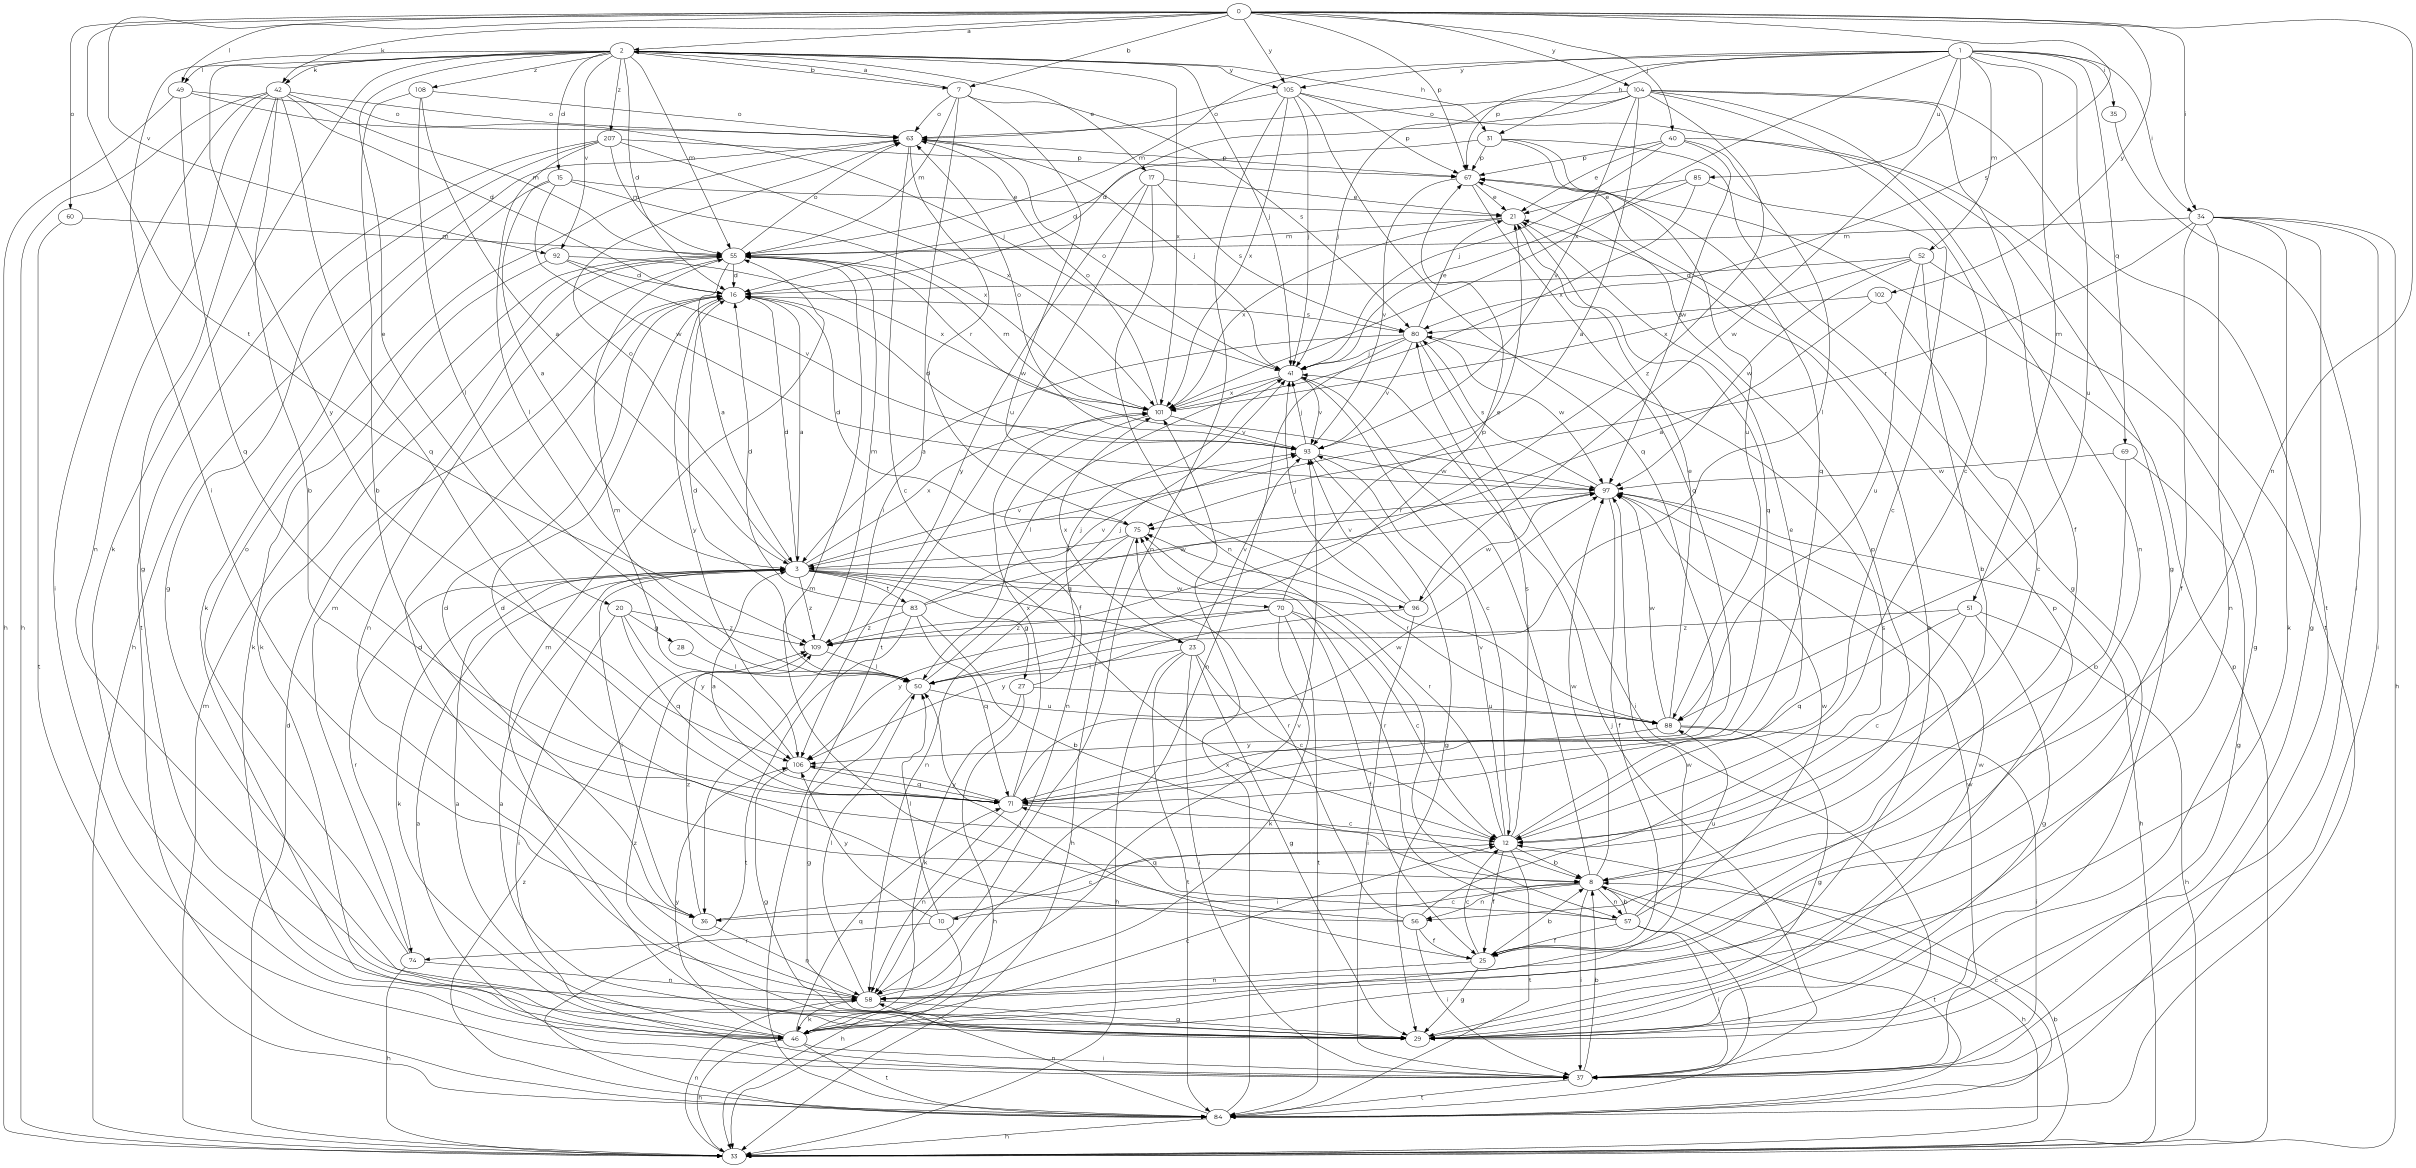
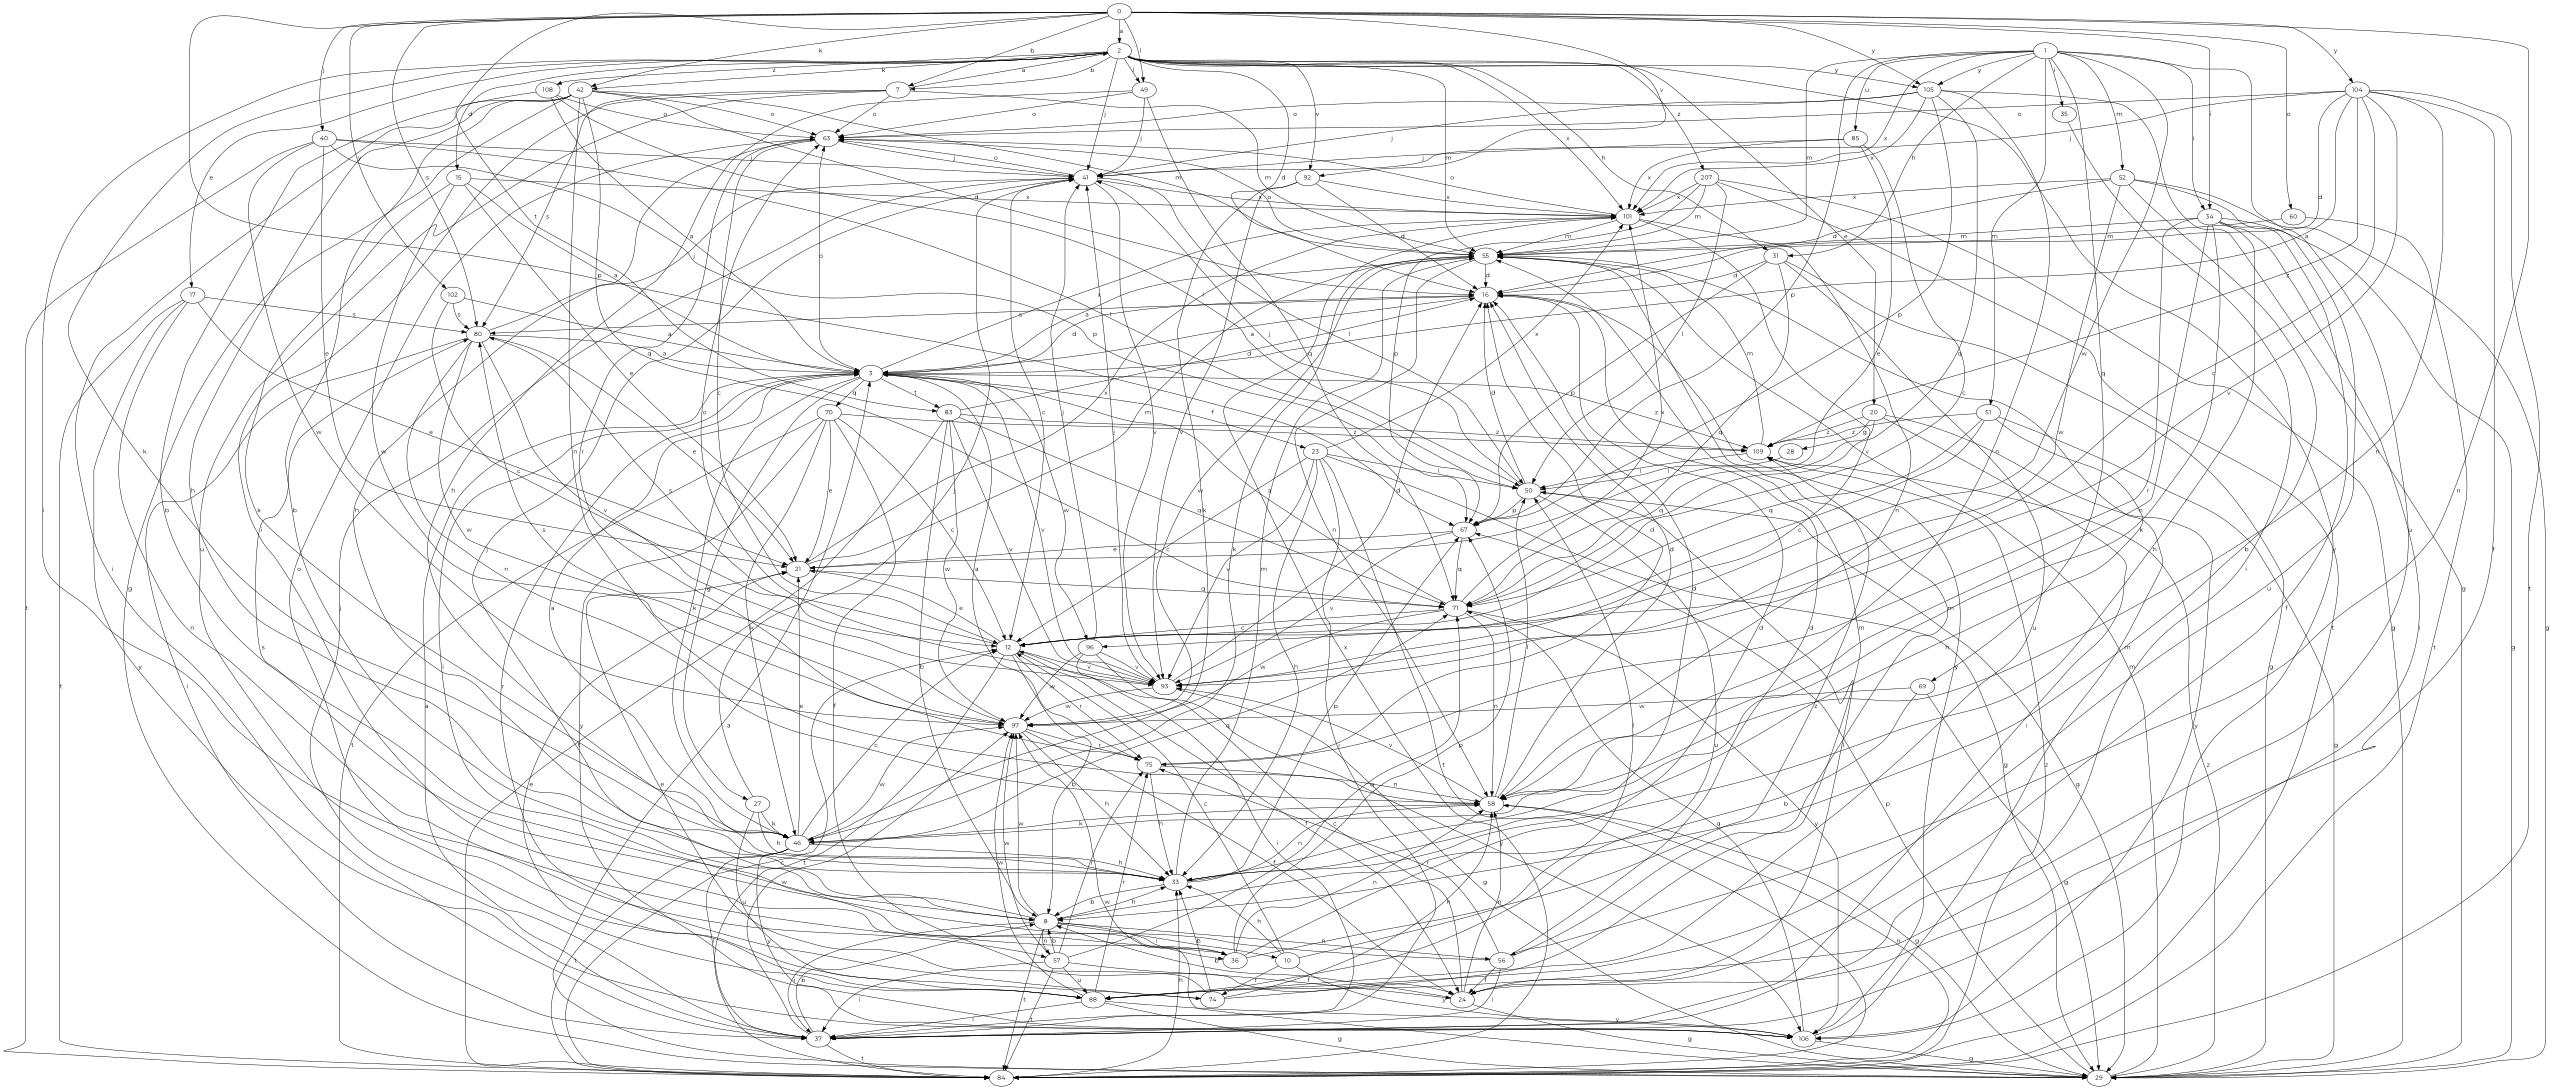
edge "0" -> "109": now "0" -> "83"
edge "63" -> "67": removed, label "p"
edge "52" -> "97": now "52" -> "93"
edge "74" -> "21": added, label "e"
node "25": label "25" -> "24"
